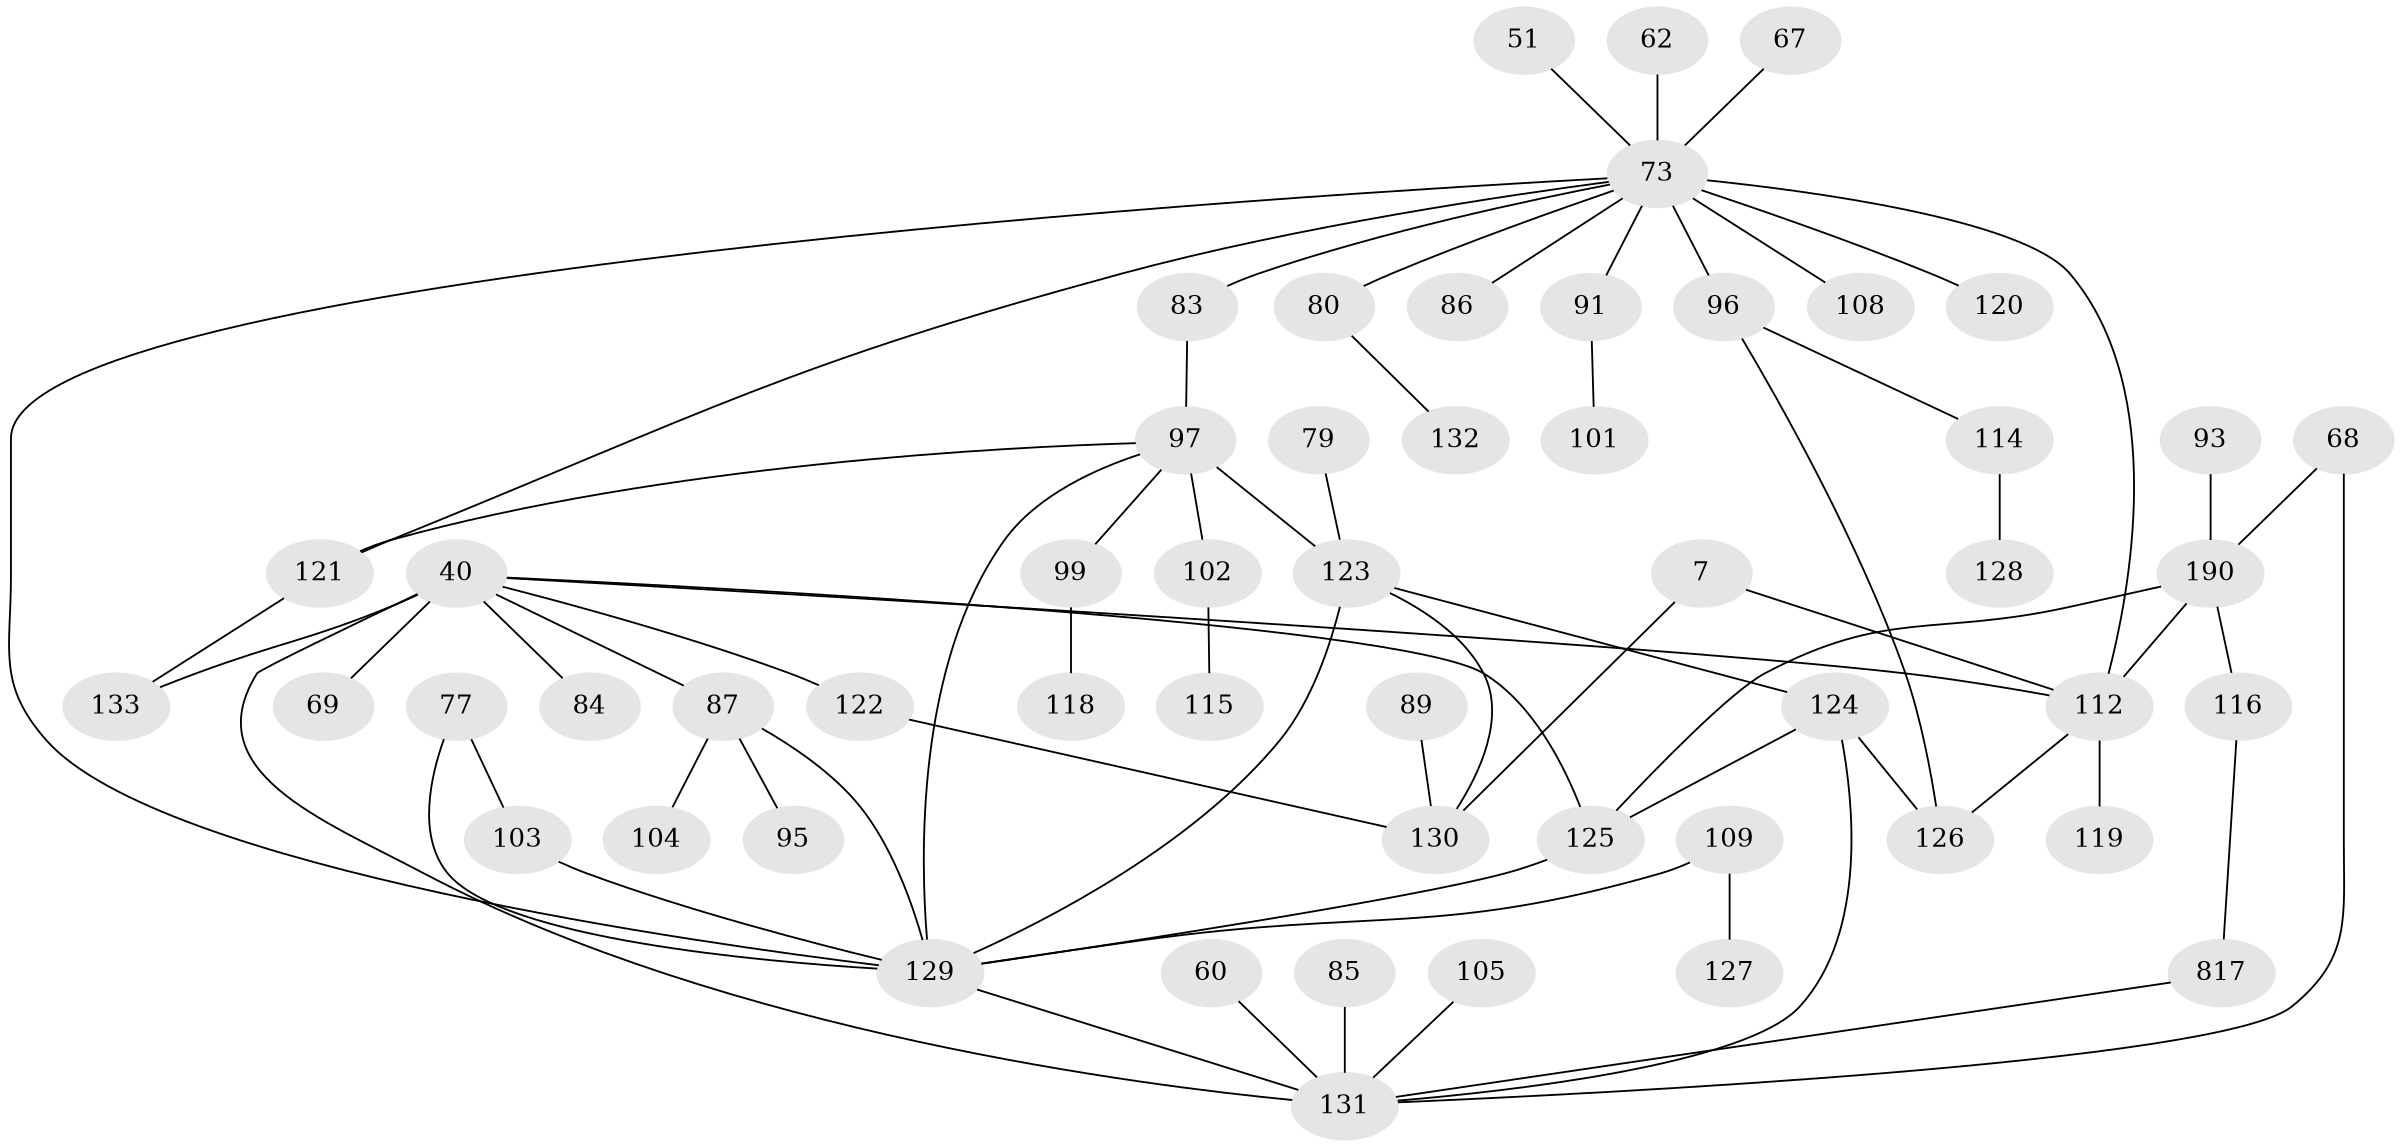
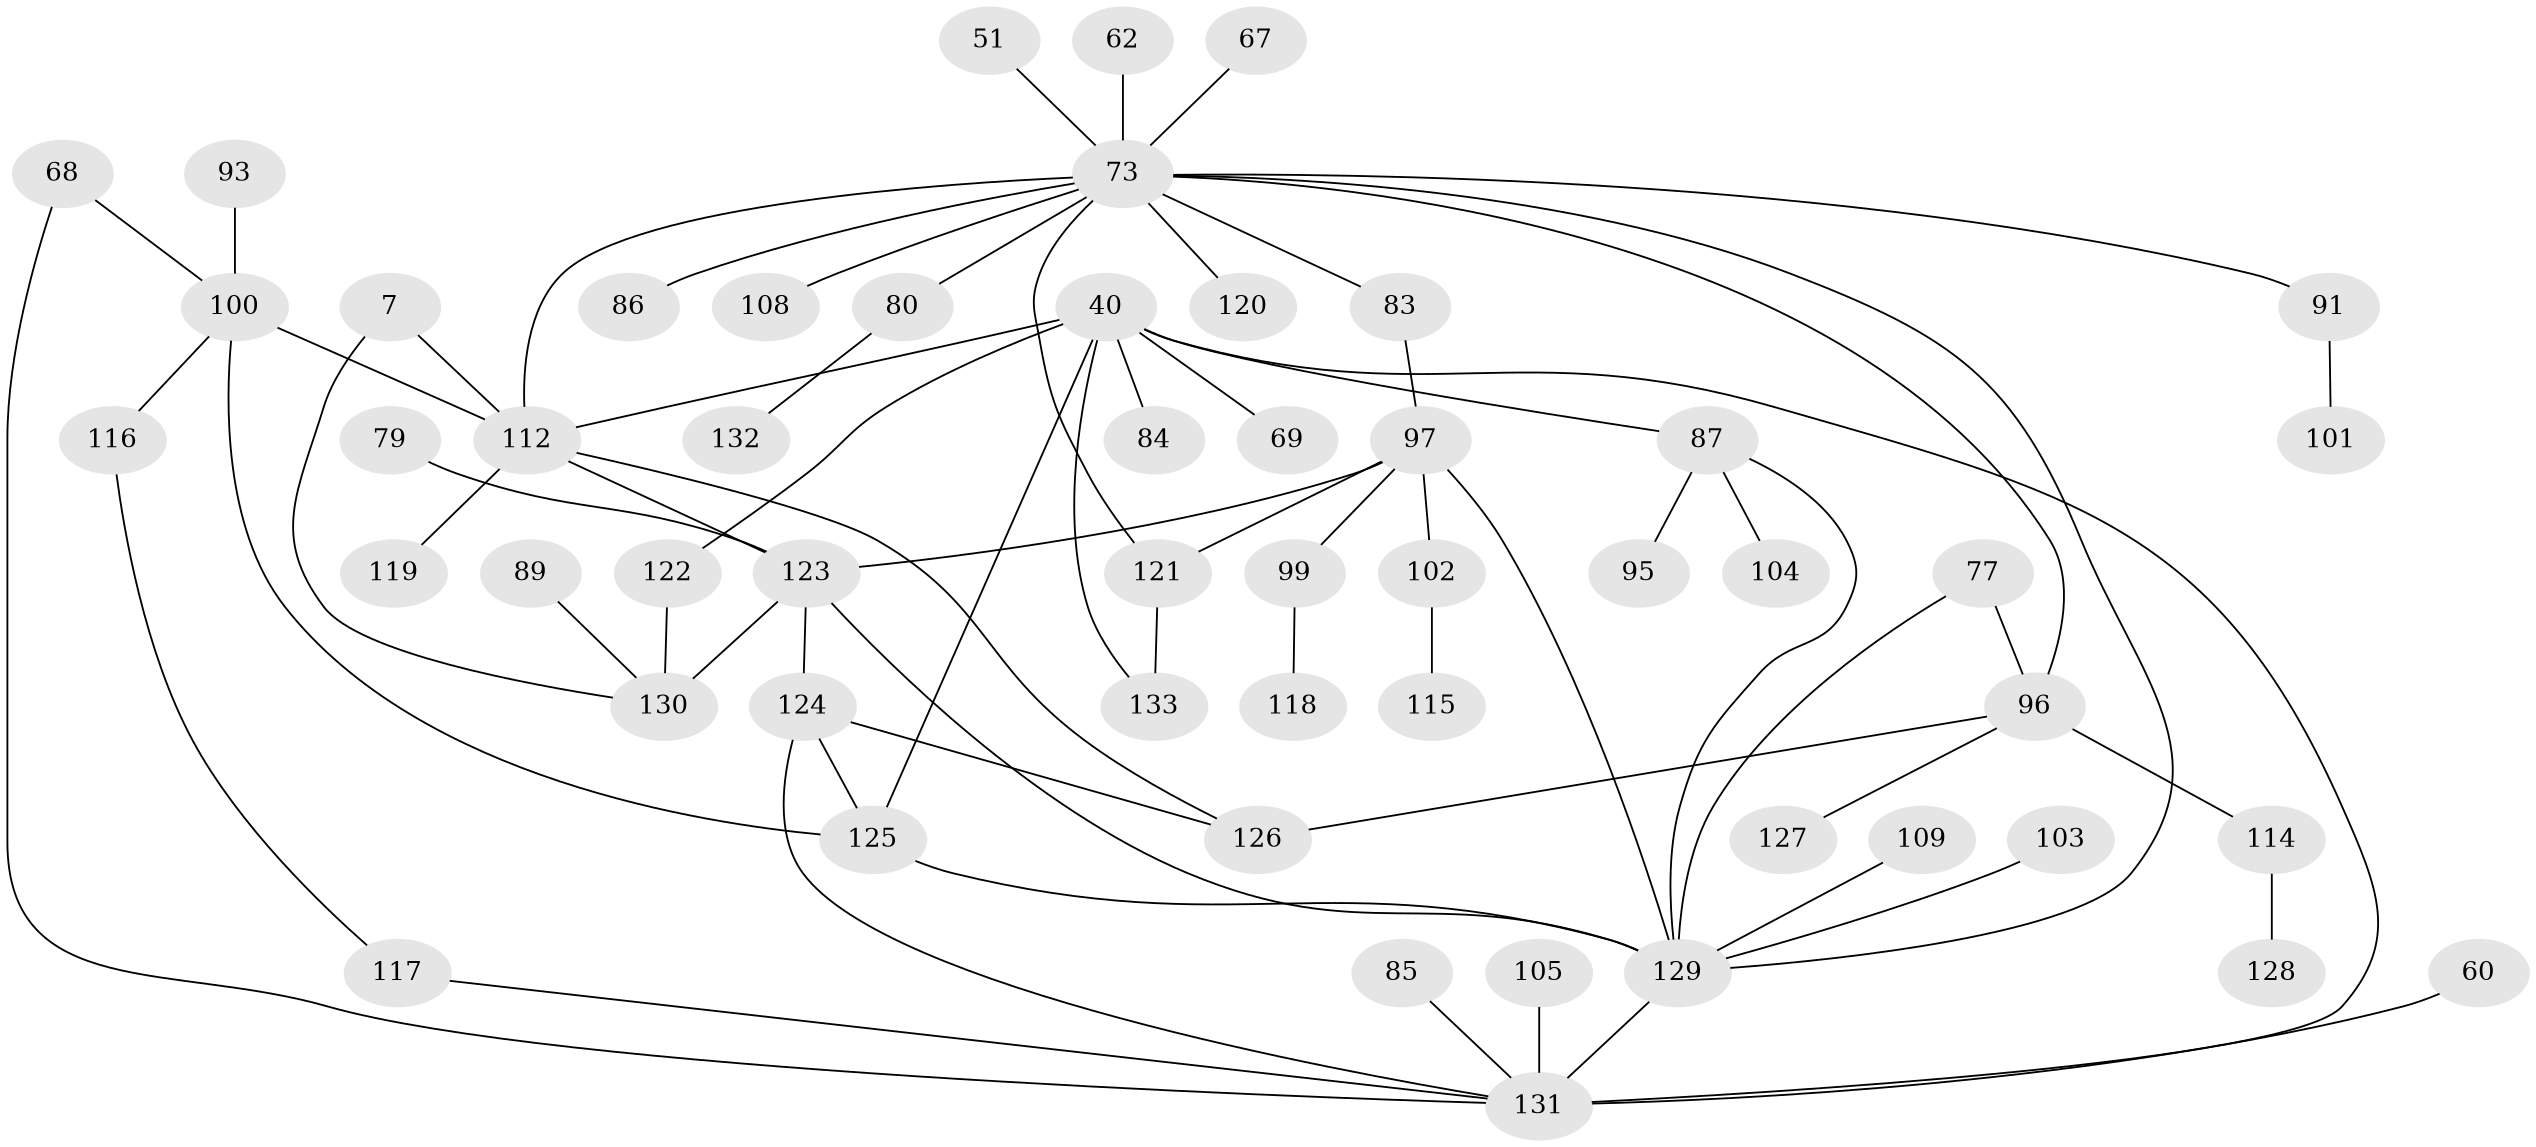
edge "112" -- "123": added
node "190": label "190" -> "100"
edge "77" -- "103": now "77" -- "96"
edge "109" -- "127": now "96" -- "127"
node "817": label "817" -> "117"
